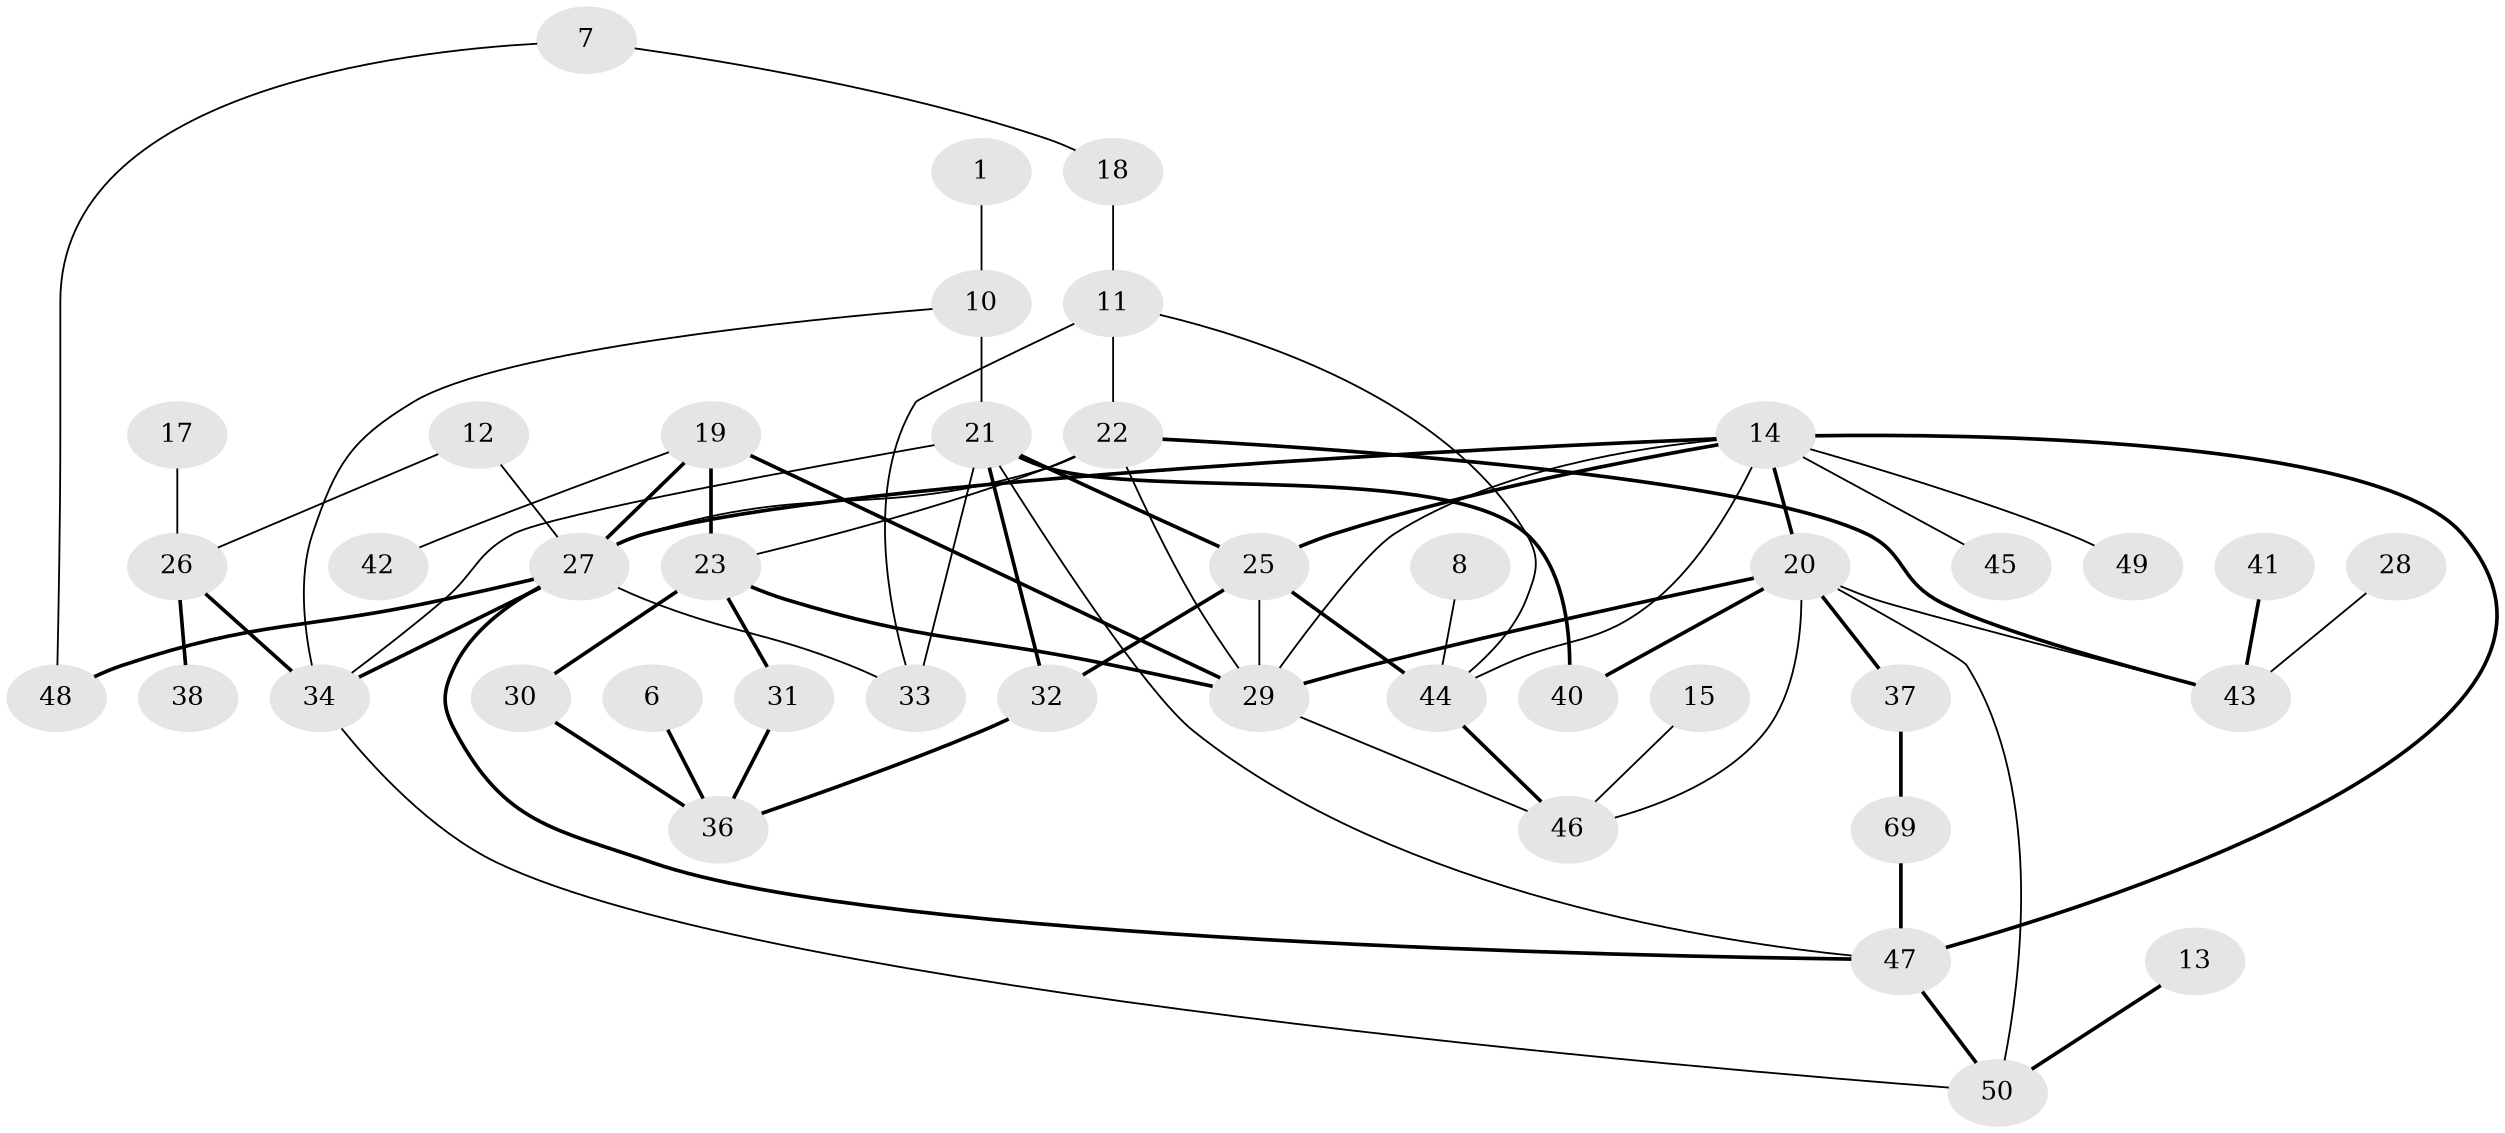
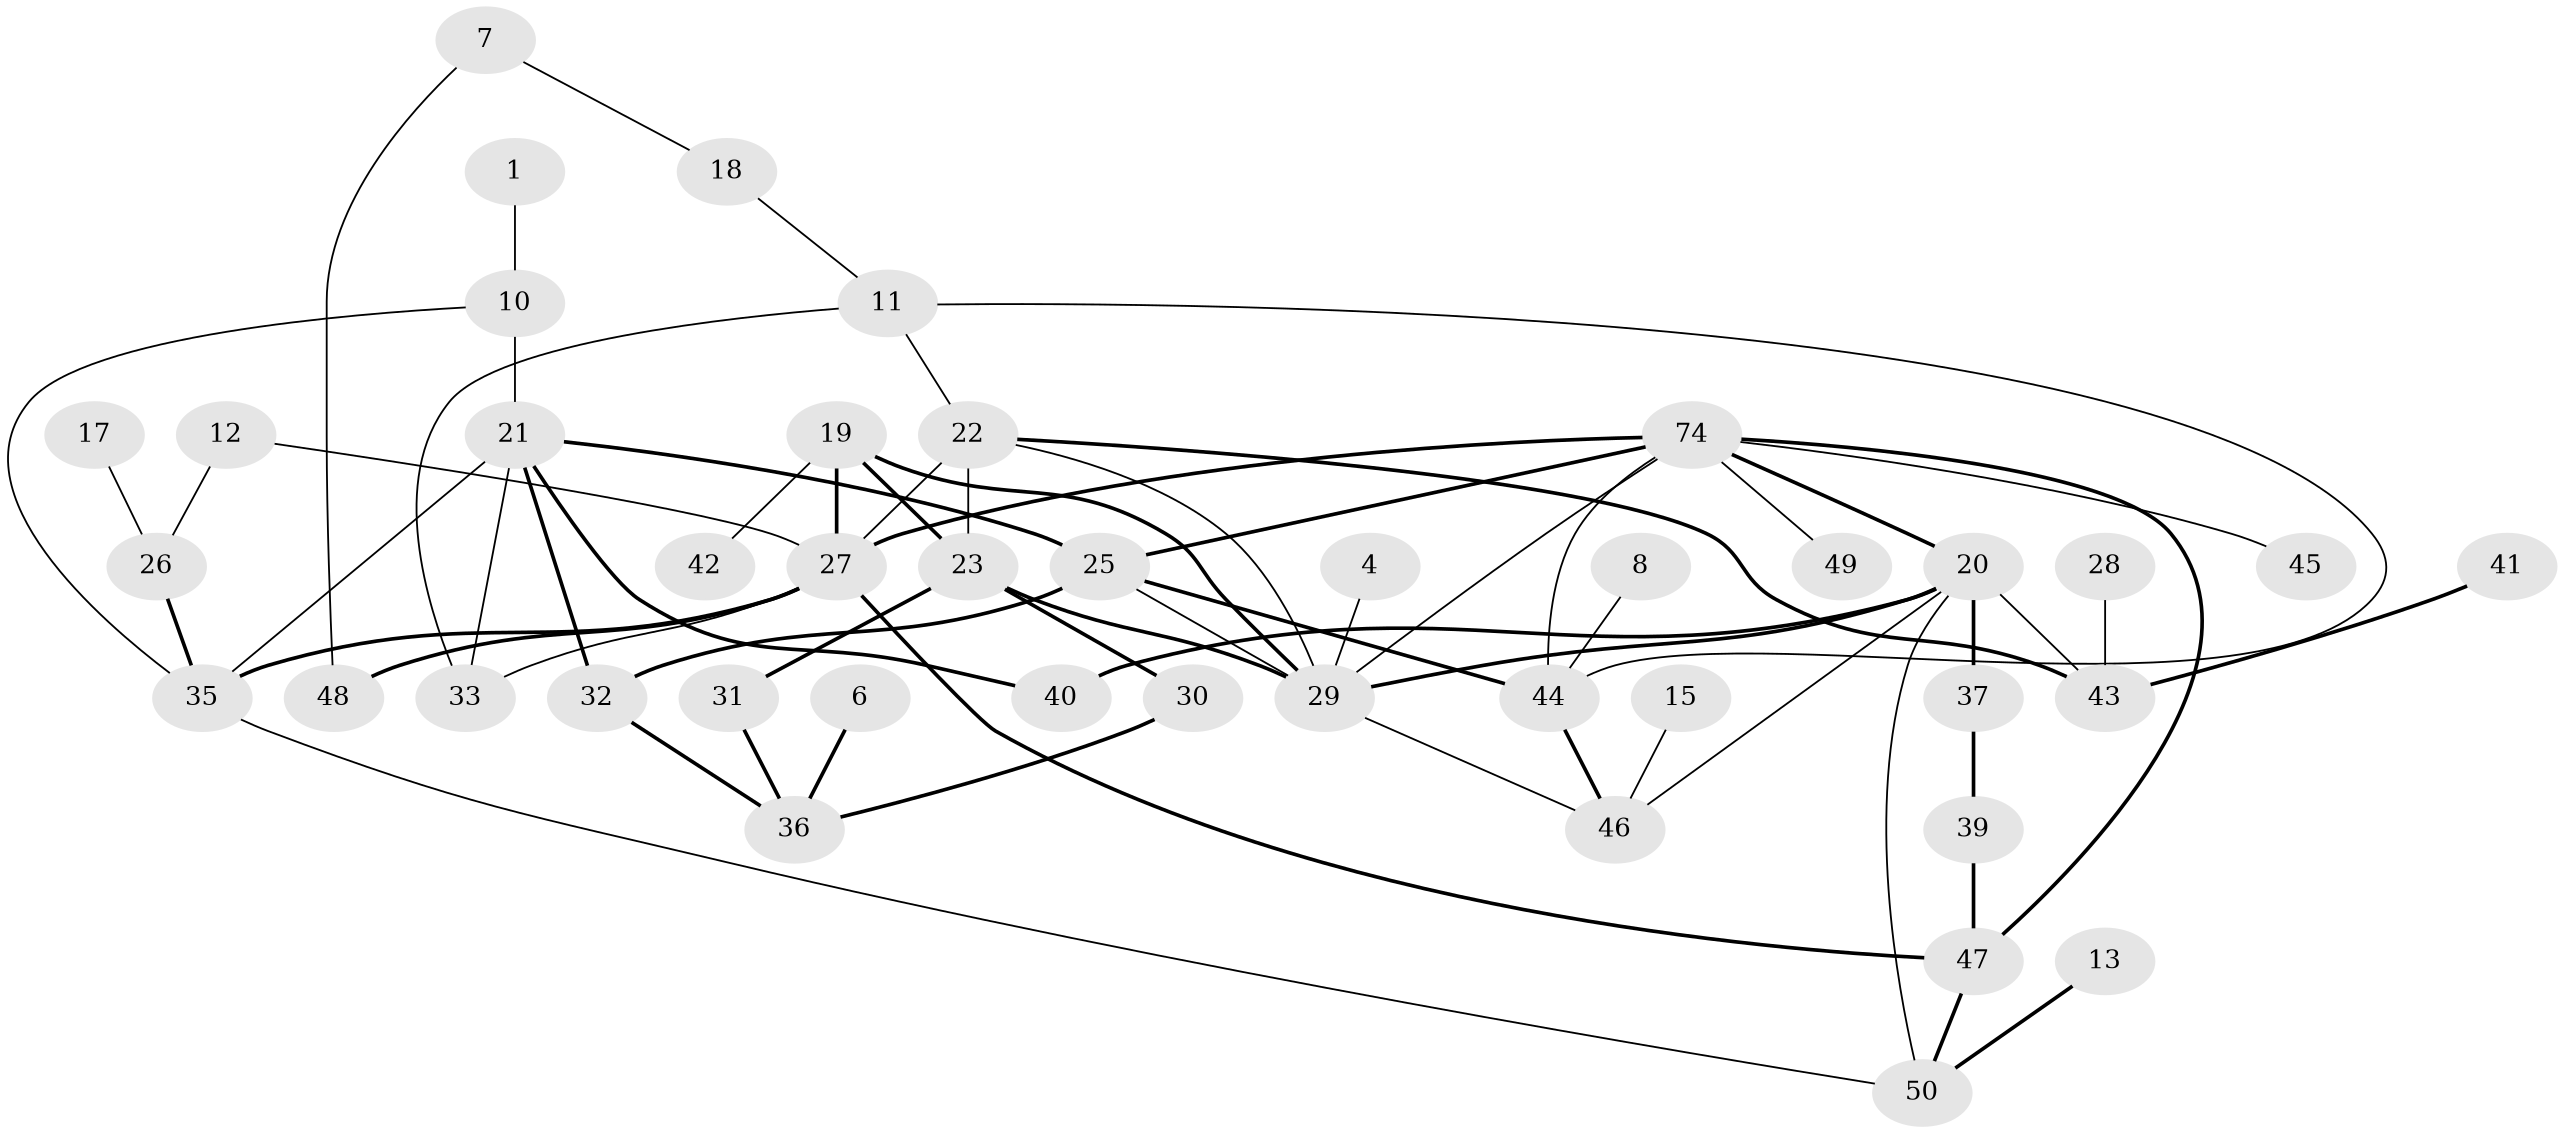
node "14": label "14" -> "74"
node "4": added
node "38": removed
node "34": label "34" -> "35"
edge "21" -- "47": removed
node "69": label "69" -> "39"
